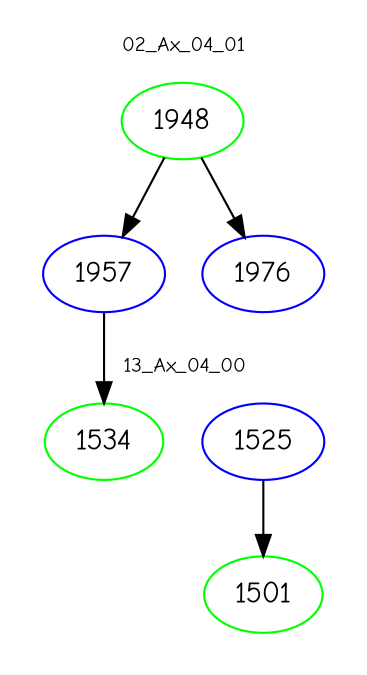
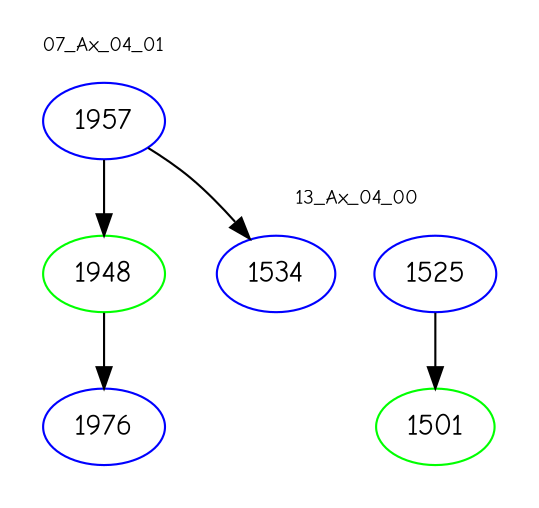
cluster "02_Ax_04_01": label "02_Ax_04_01" -> "07_Ax_04_01"
edge "1948" -> "1957": reversed
node "1534": color green -> blue
